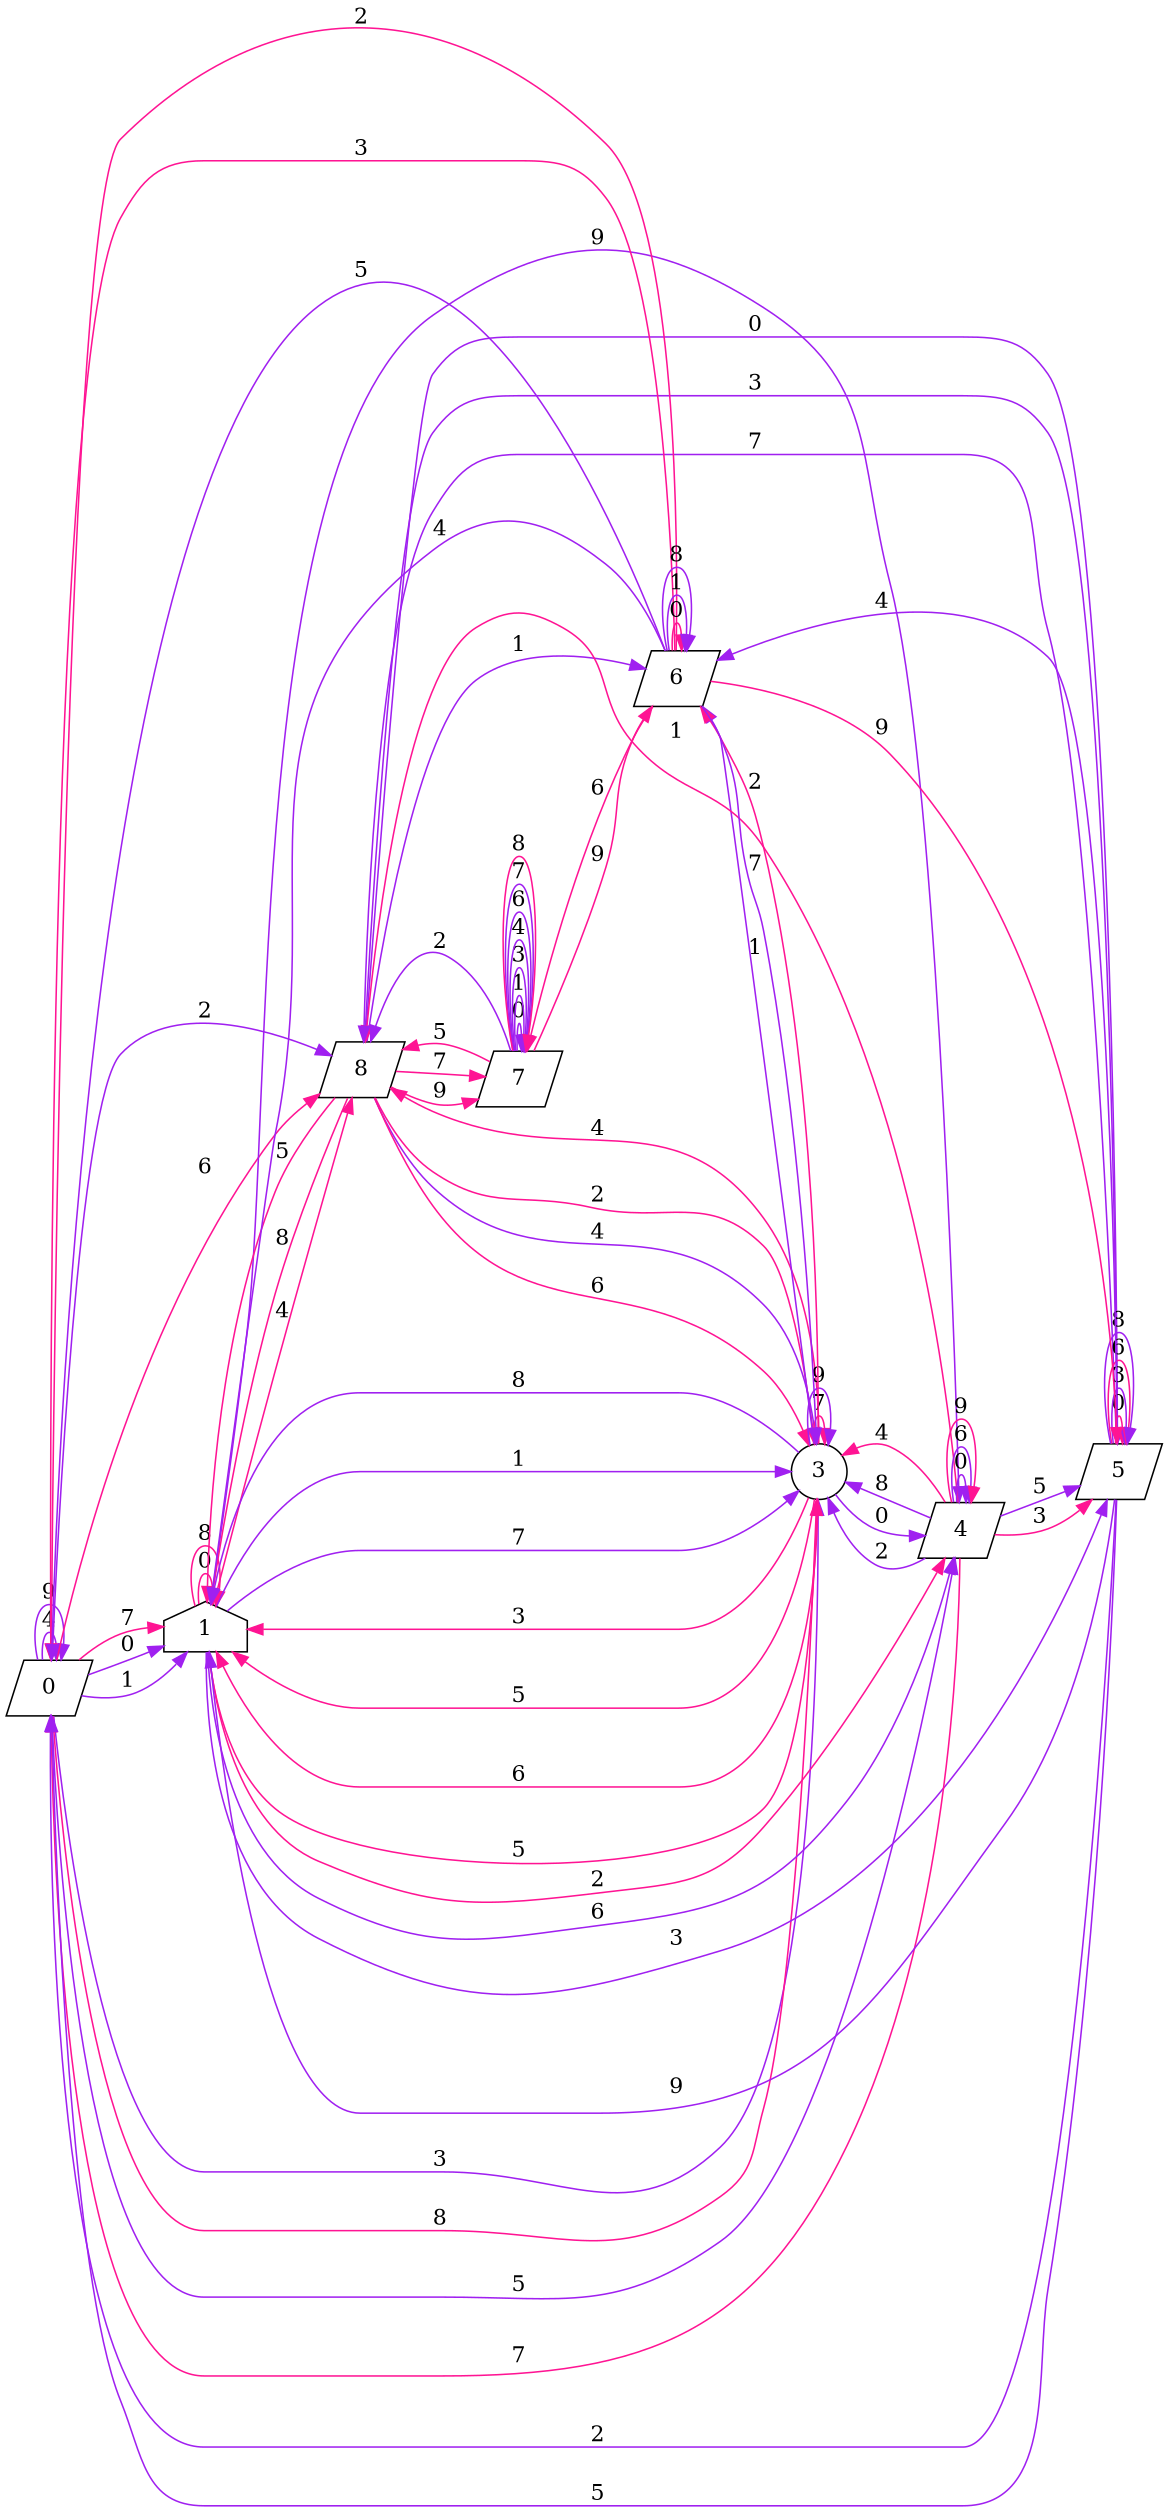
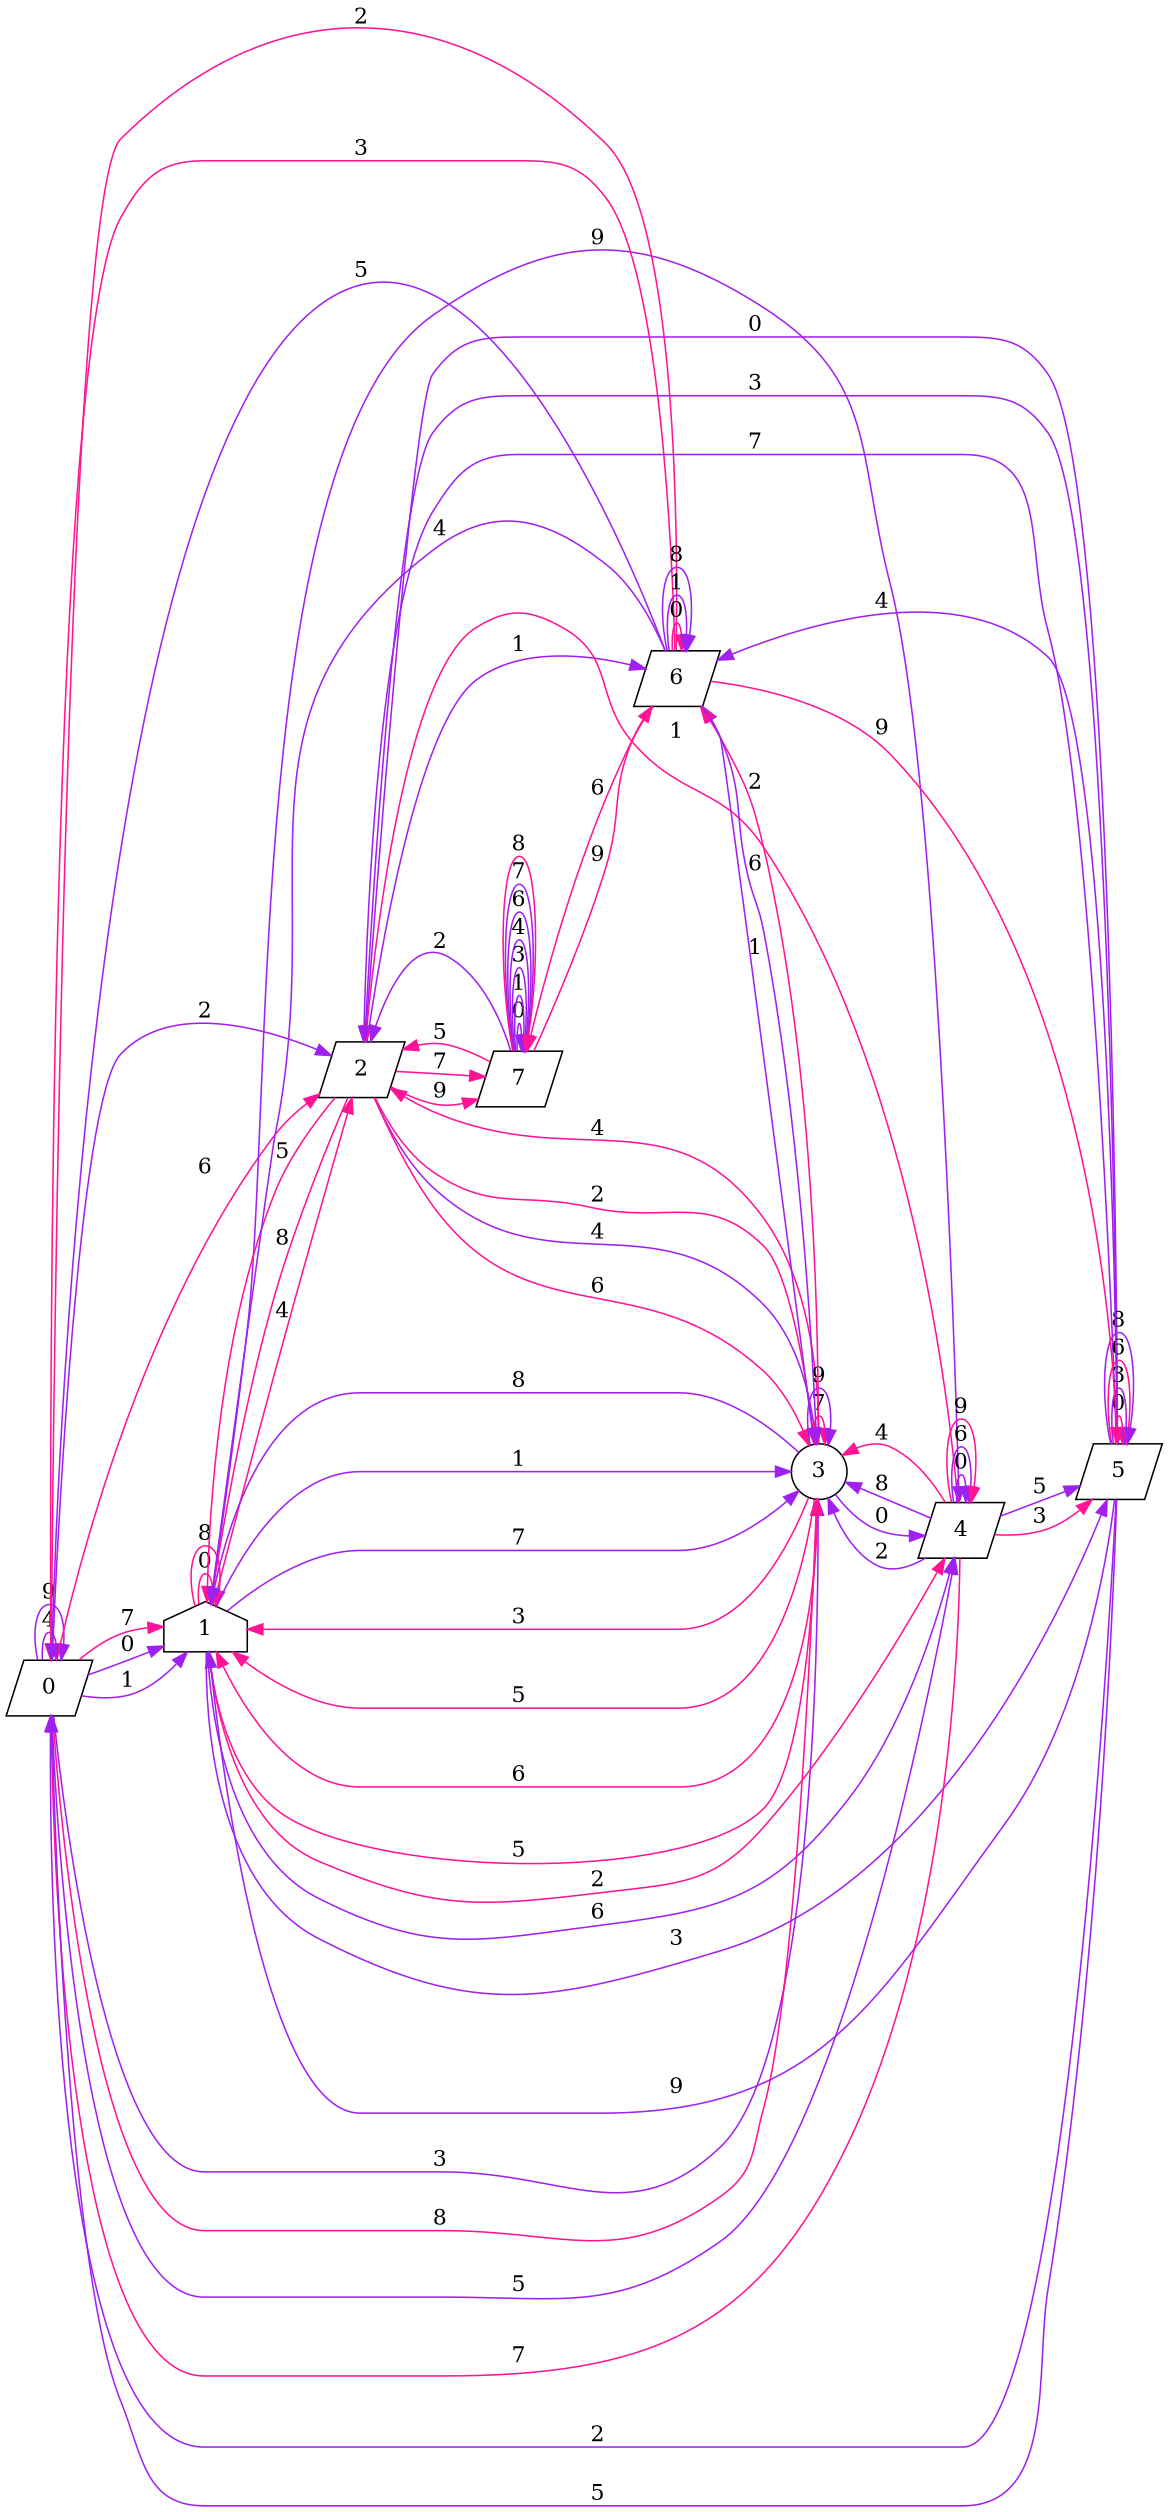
edge "6" -> "3": label "7" -> "6"
node "8": label "8" -> "2"
